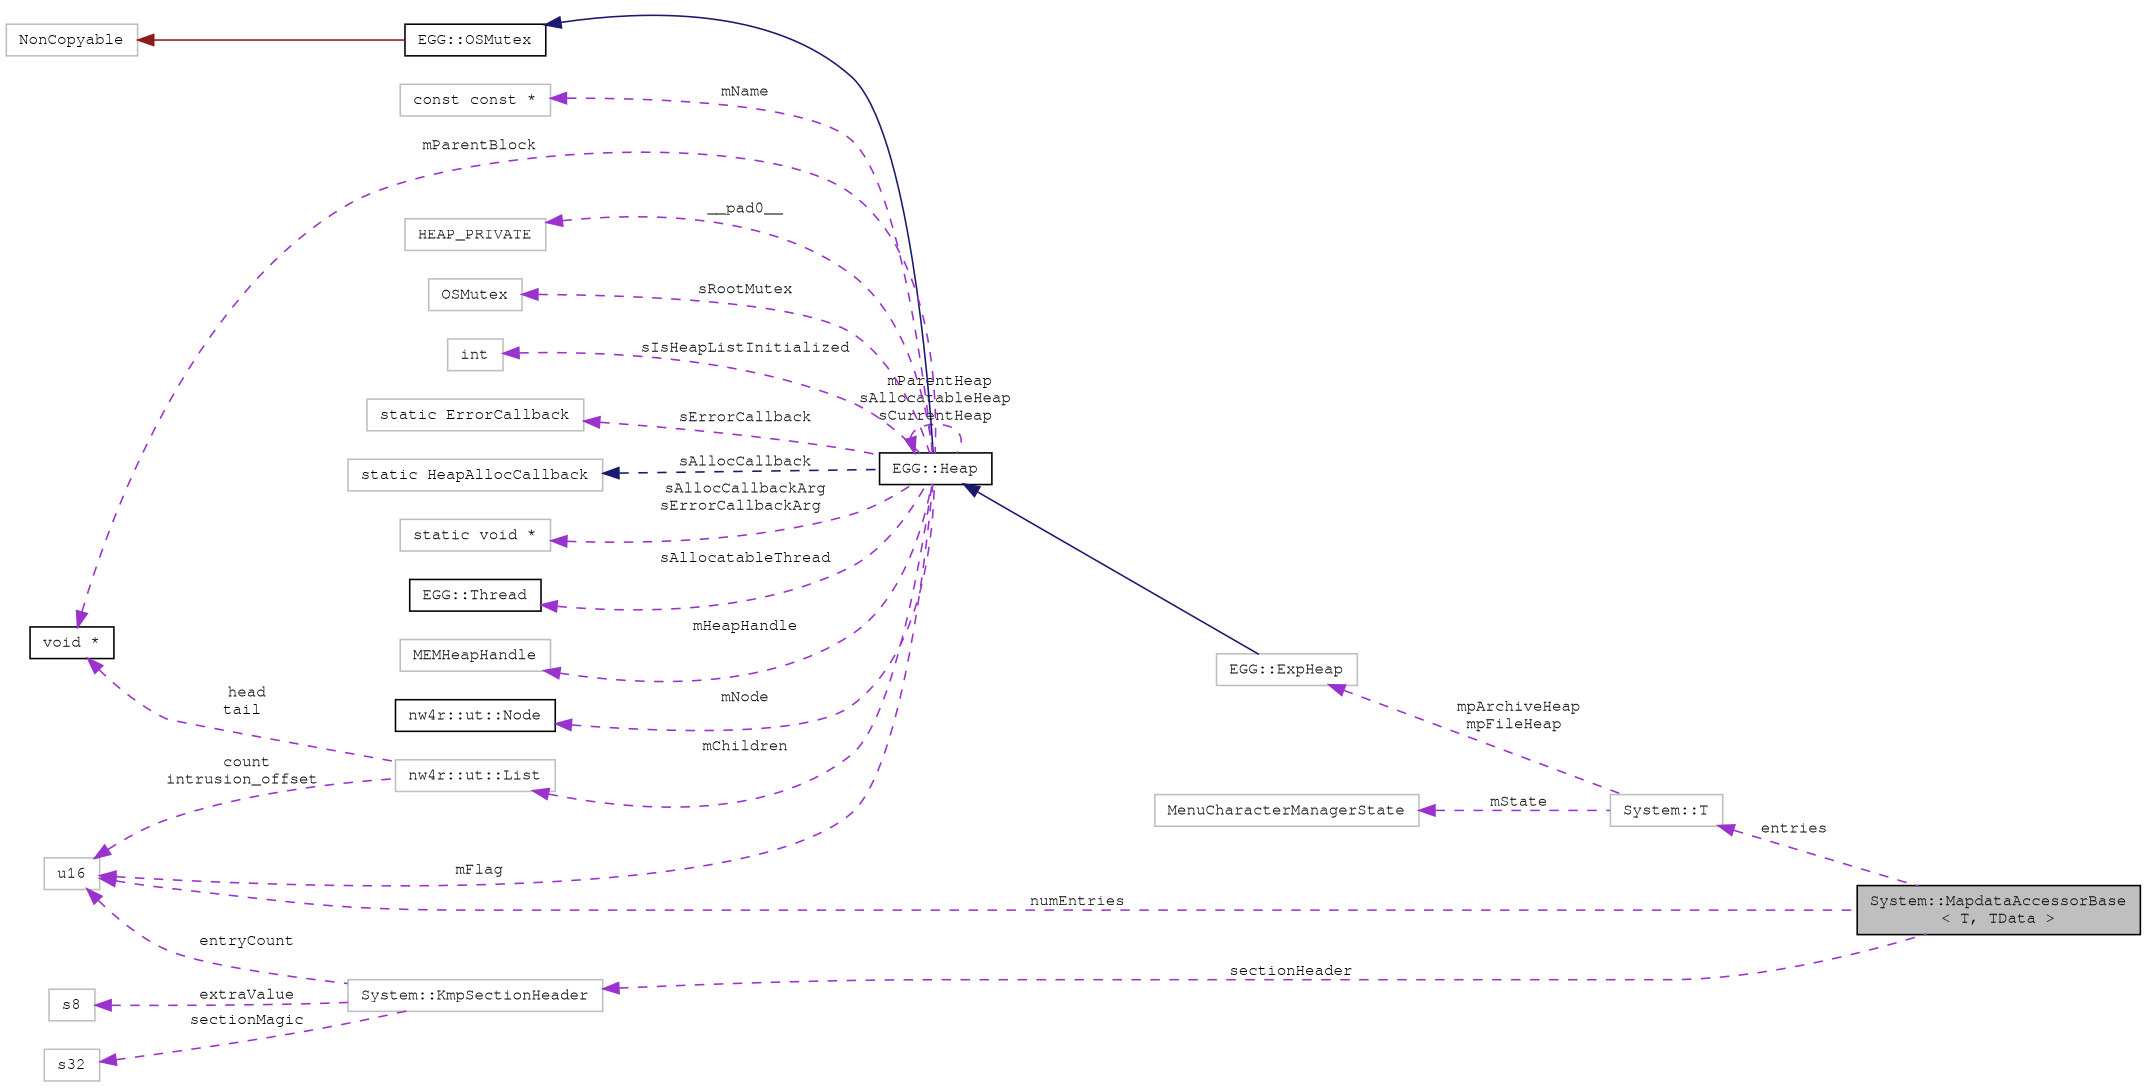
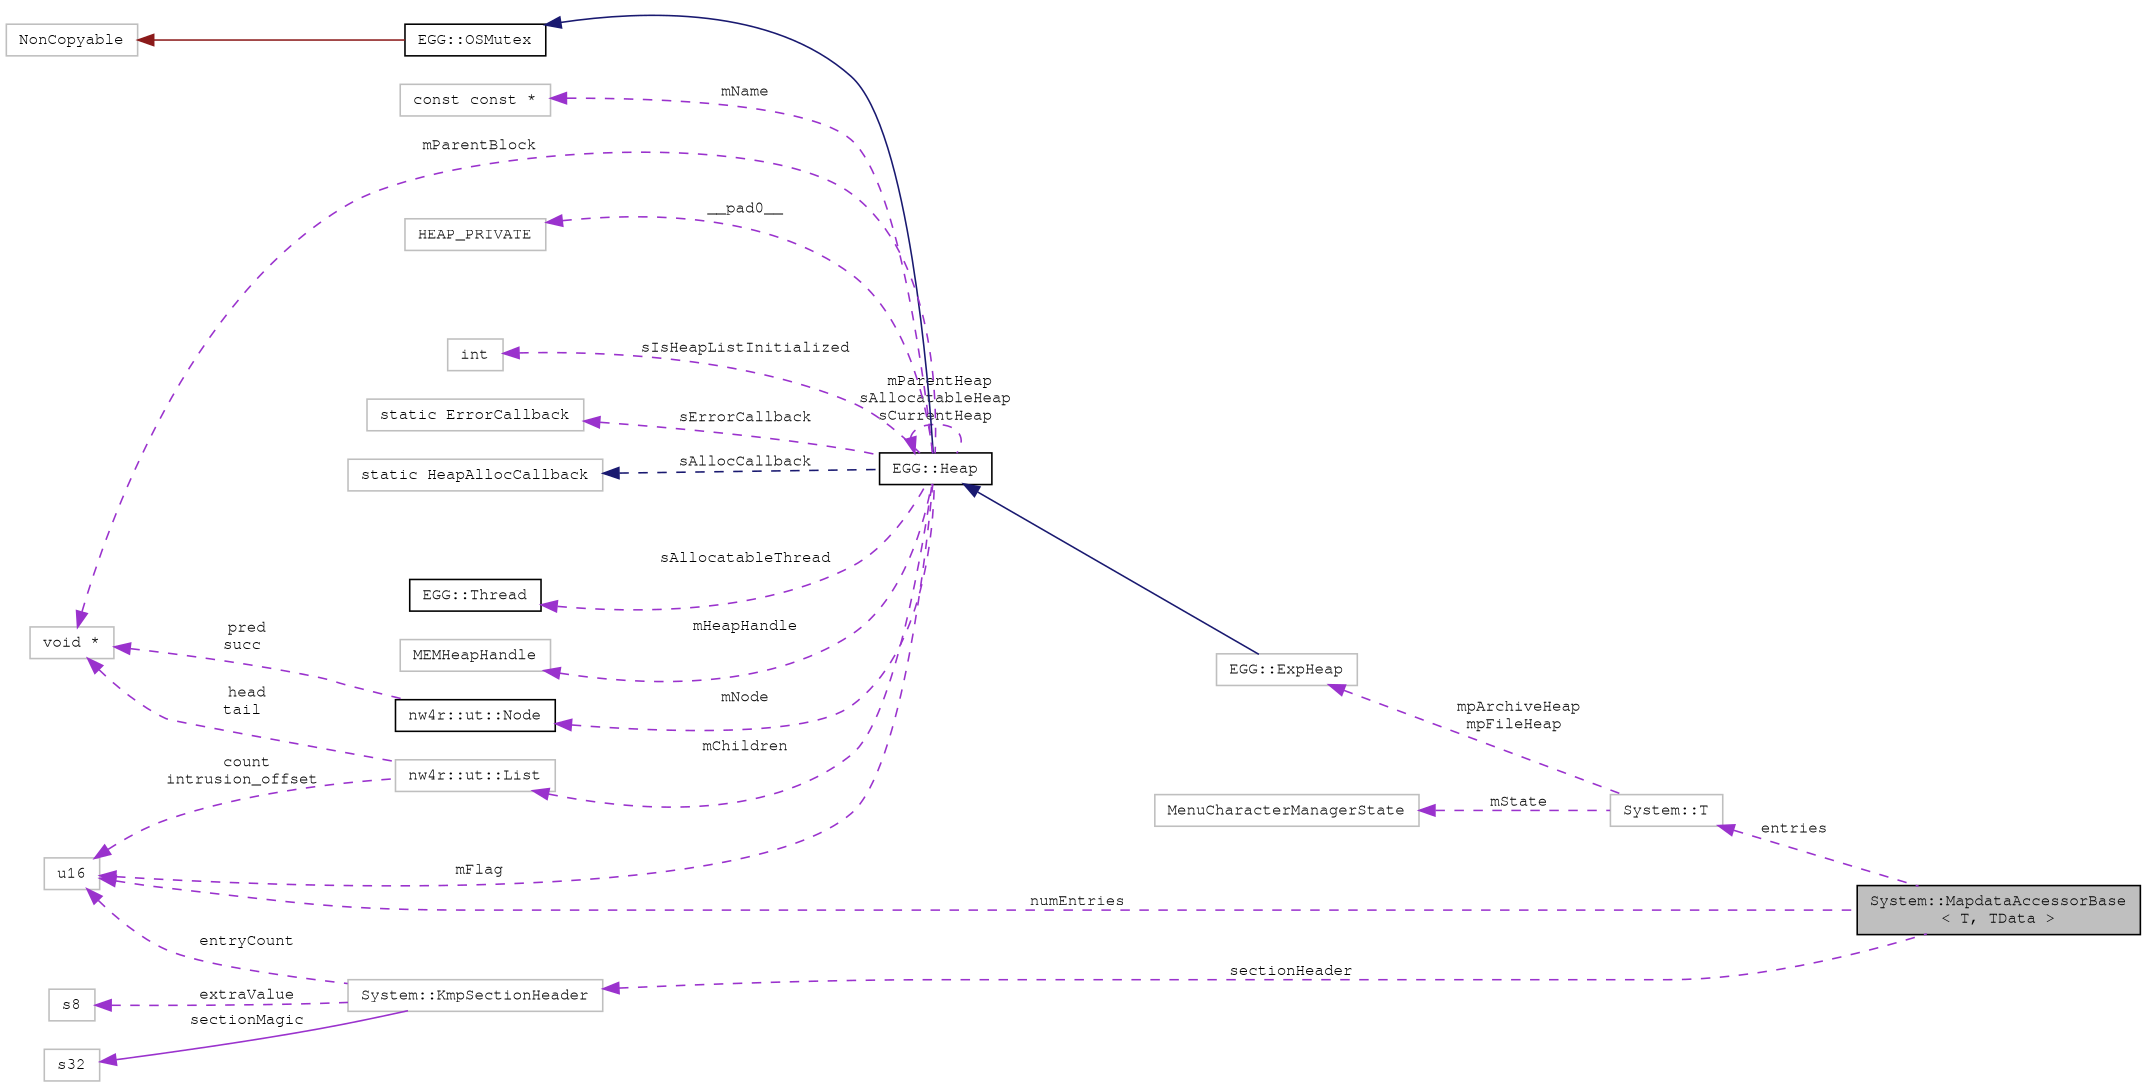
node "OSMutex": removed
node "static void *": removed
node "void *": color black -> grey75
edge "nw4r::ut::Node" -> "void *": added, label "pred succ"
edge "System::KmpSectionHeader" -> "s32": style dashed -> solid
